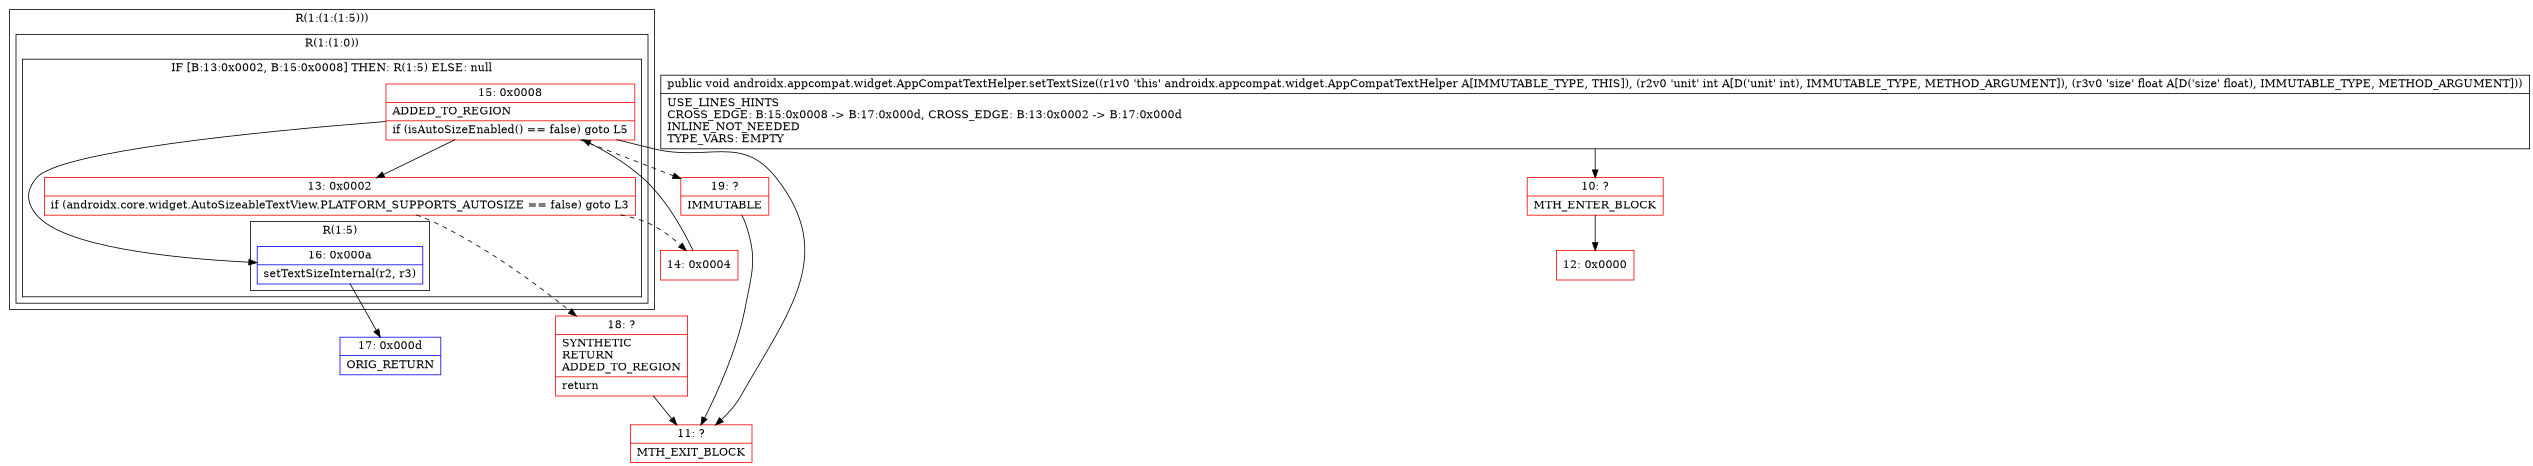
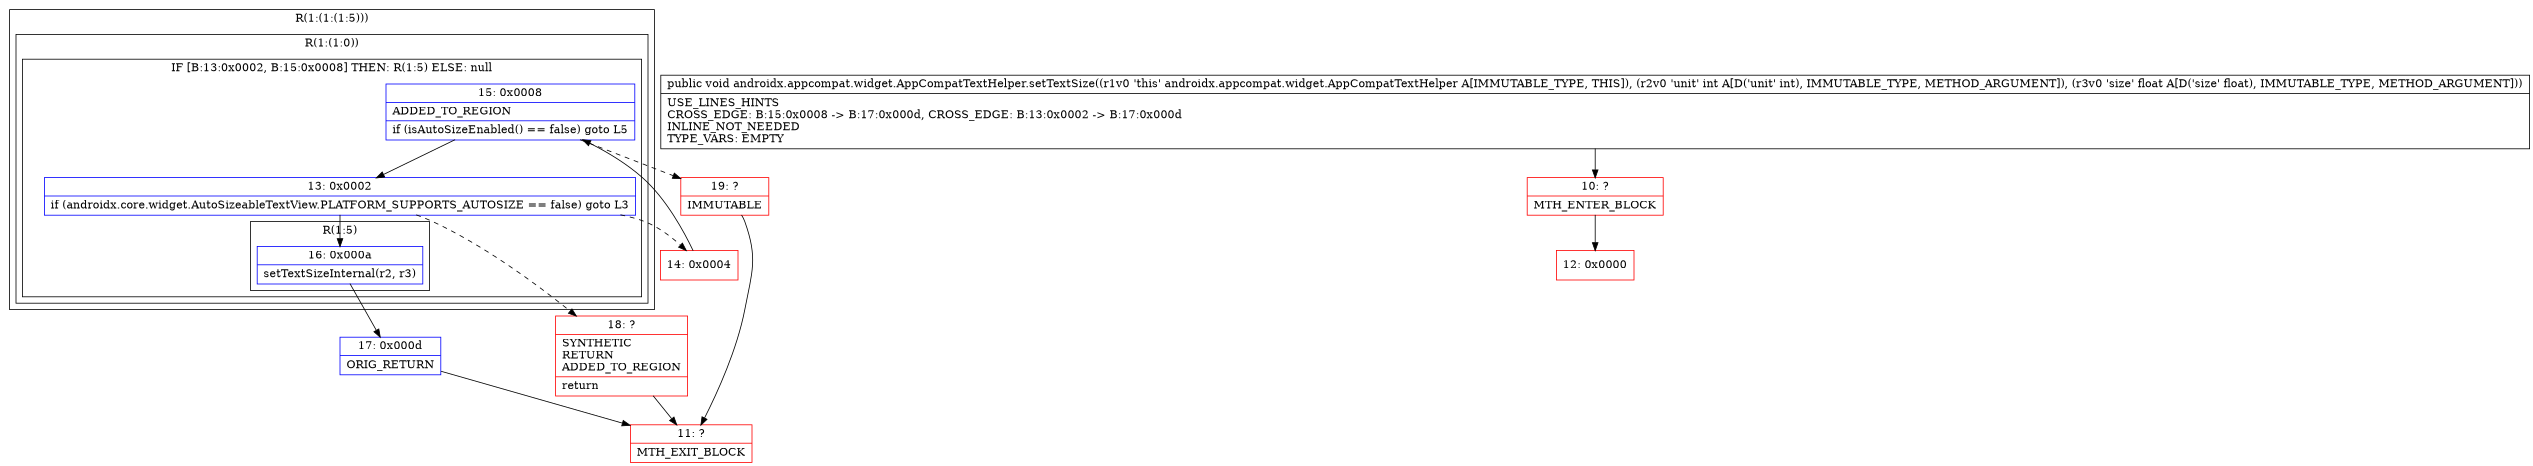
node "15: 0x0008": color red -> blue
edge "15: 0x0008" -> "16: 0x000a": now "13: 0x0002" -> "16: 0x000a"
node "13: 0x0002": color red -> blue
edge "15: 0x0008" -> "11: ?": now "17: 0x000d" -> "11: ?"
